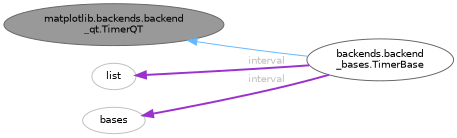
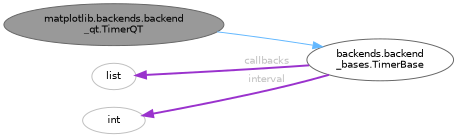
edge "backends.backend _bases.TimerBase" -> "matplotlib.backends.backend _qt.TimerQT": reversed
edge "backends.backend _bases.TimerBase" -> "list": label " interval" -> " callbacks"
node "bases": label "bases" -> "int"
